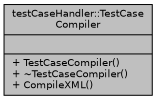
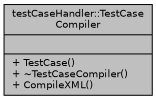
node "testCaseHandler::TestCase": text "+ TestCaseCompiler()" -> "+ TestCase()"
